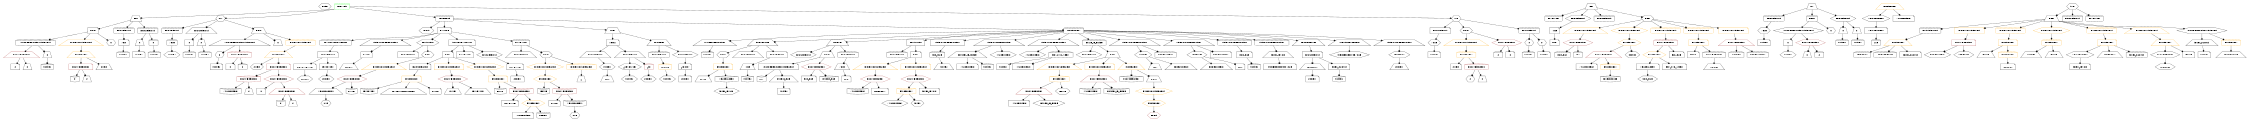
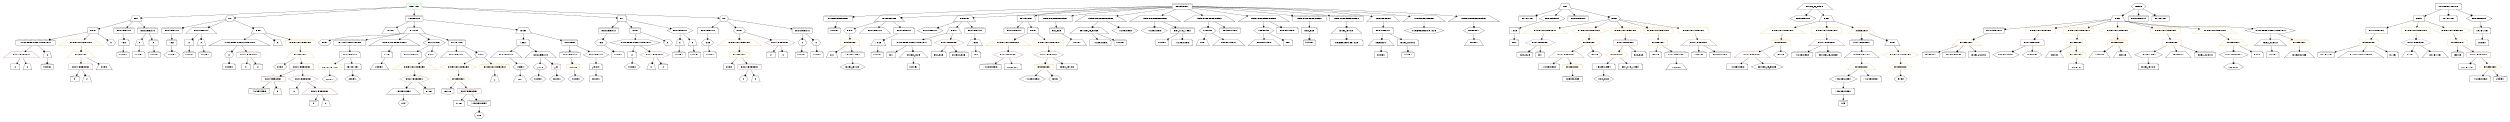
node "div": shape trapezium -> note
node "two": label "two" -> "release"
edge "SafeMath" -> "div": added
edge "SourceUnit" -> "lockEtherPay": removed
node "solidity": shape hexagon -> trapezium
node "Ownable": shape note -> trapezium
edge "Ownable" -> "transferOwnership": now "Ownable" -> "Enter"
edge "lockEtherPay" -> "callme_re_ent35": removed
node "balanceOf": shape trapezium -> cylinder
node "UsingForDeclaration": shape trapezium -> cylinder
node "callme_re_ent35": shape cylinder -> trapezium
node "TupleExpression": added
node "previousOwner": color black -> orange
node "_newOwner": label "_newOwner" -> "_value"
node "callme": label "callme" -> "this"
node "revert": color brown -> black
